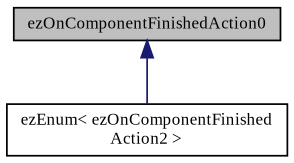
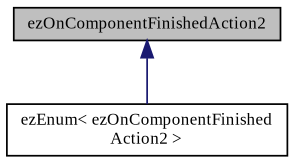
node "ezOnComponentFinishedAction0": label "ezOnComponentFinishedAction0" -> "ezOnComponentFinishedAction2"
